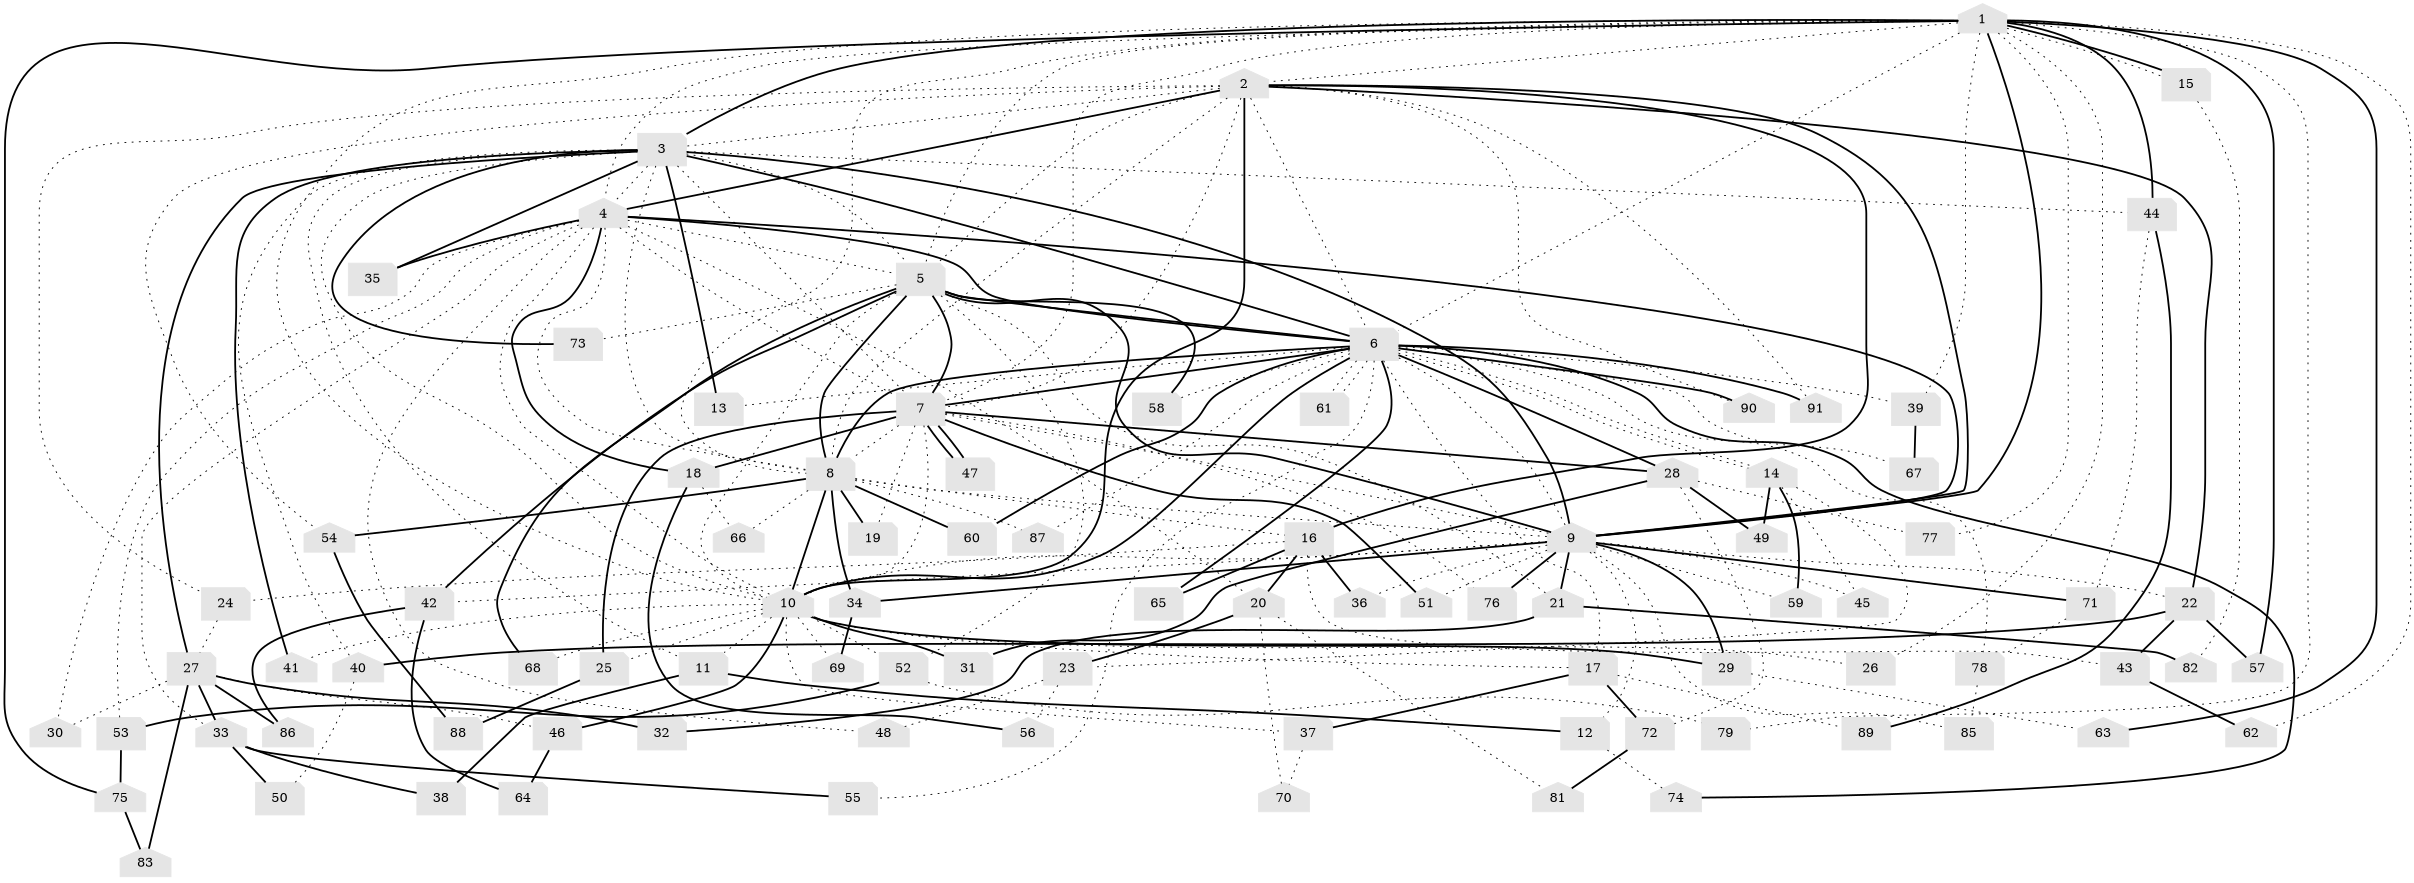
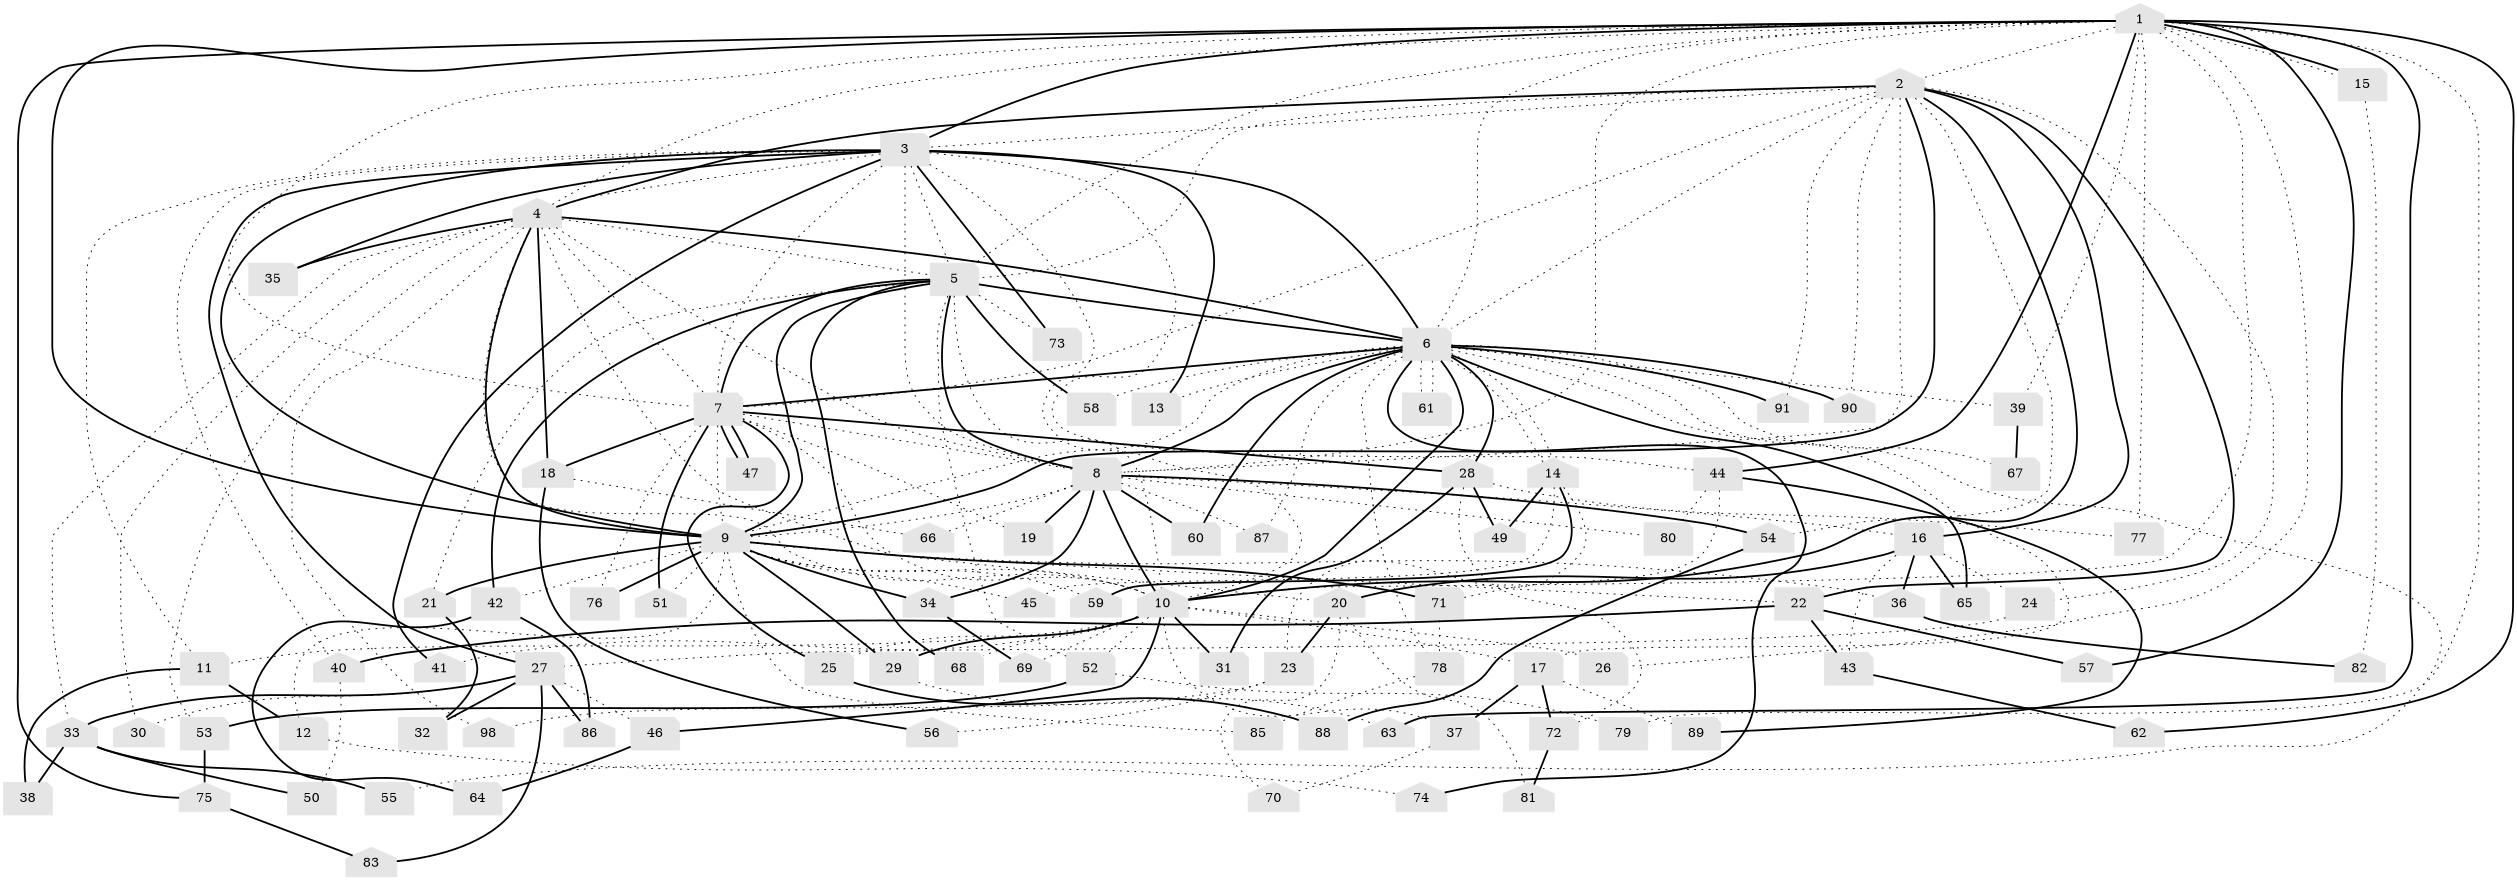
edge "1" -- "62": style dotted -> bold
node "80": added
edge "21" -- "82": now "36" -- "82"
node "48": label "48" -> "98"
